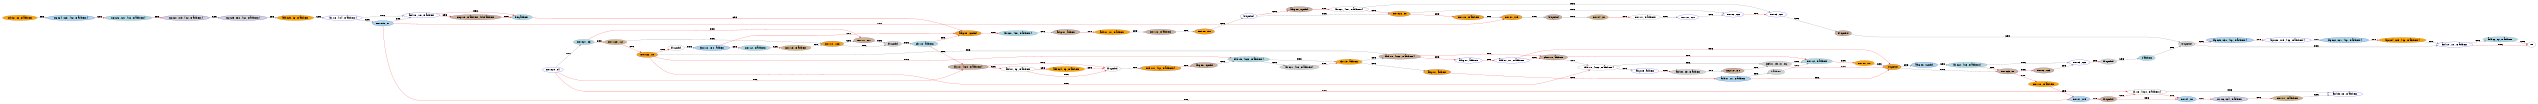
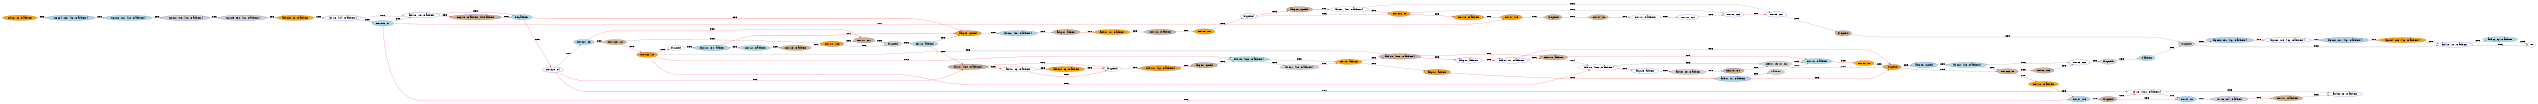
edge "b.eq address" -> "mov x20 , x4": added, label "CFG"
